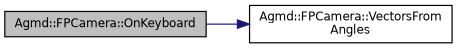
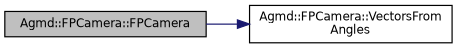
node "Agmd::FPCamera::OnKeyboard": label "Agmd::FPCamera::OnKeyboard" -> "Agmd::FPCamera::FPCamera"
